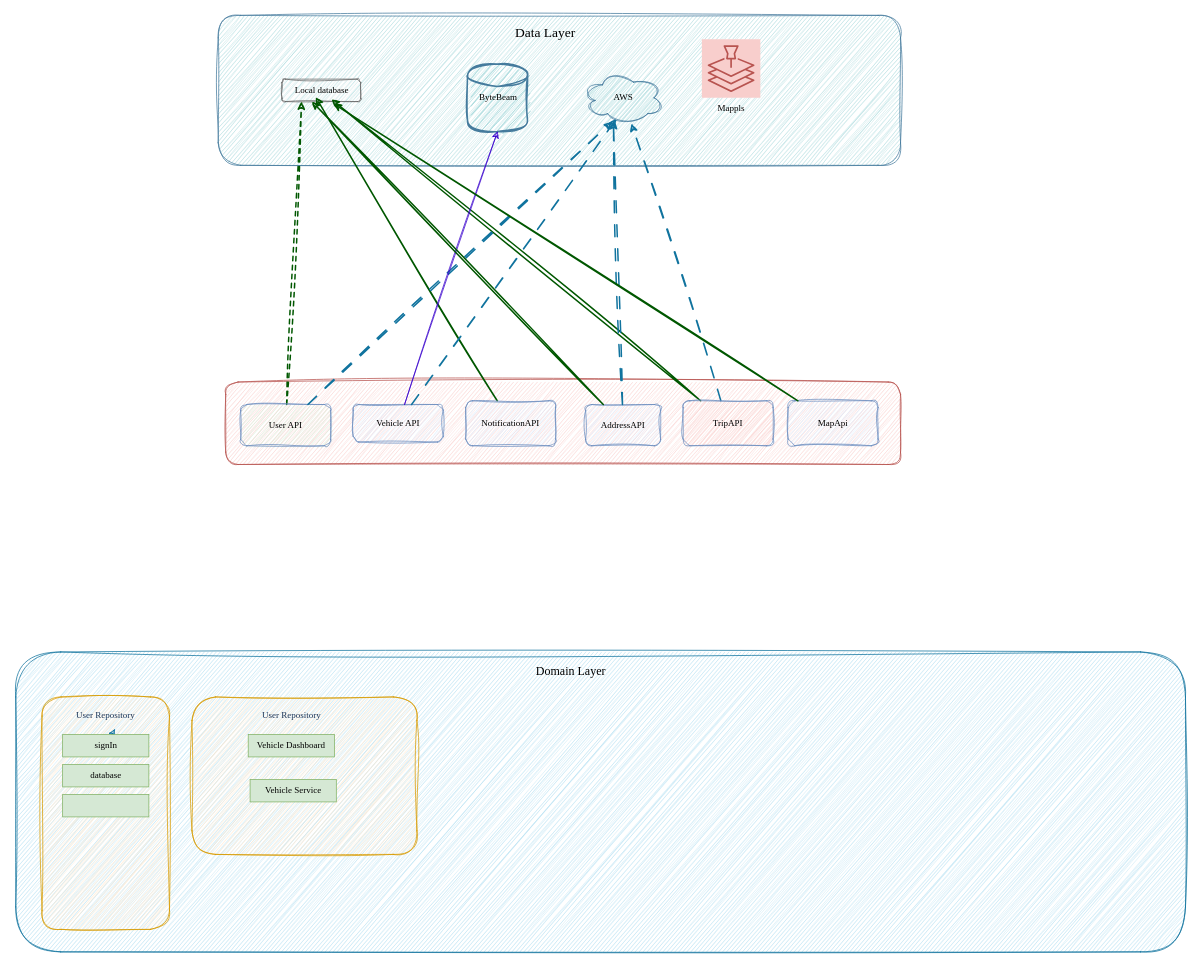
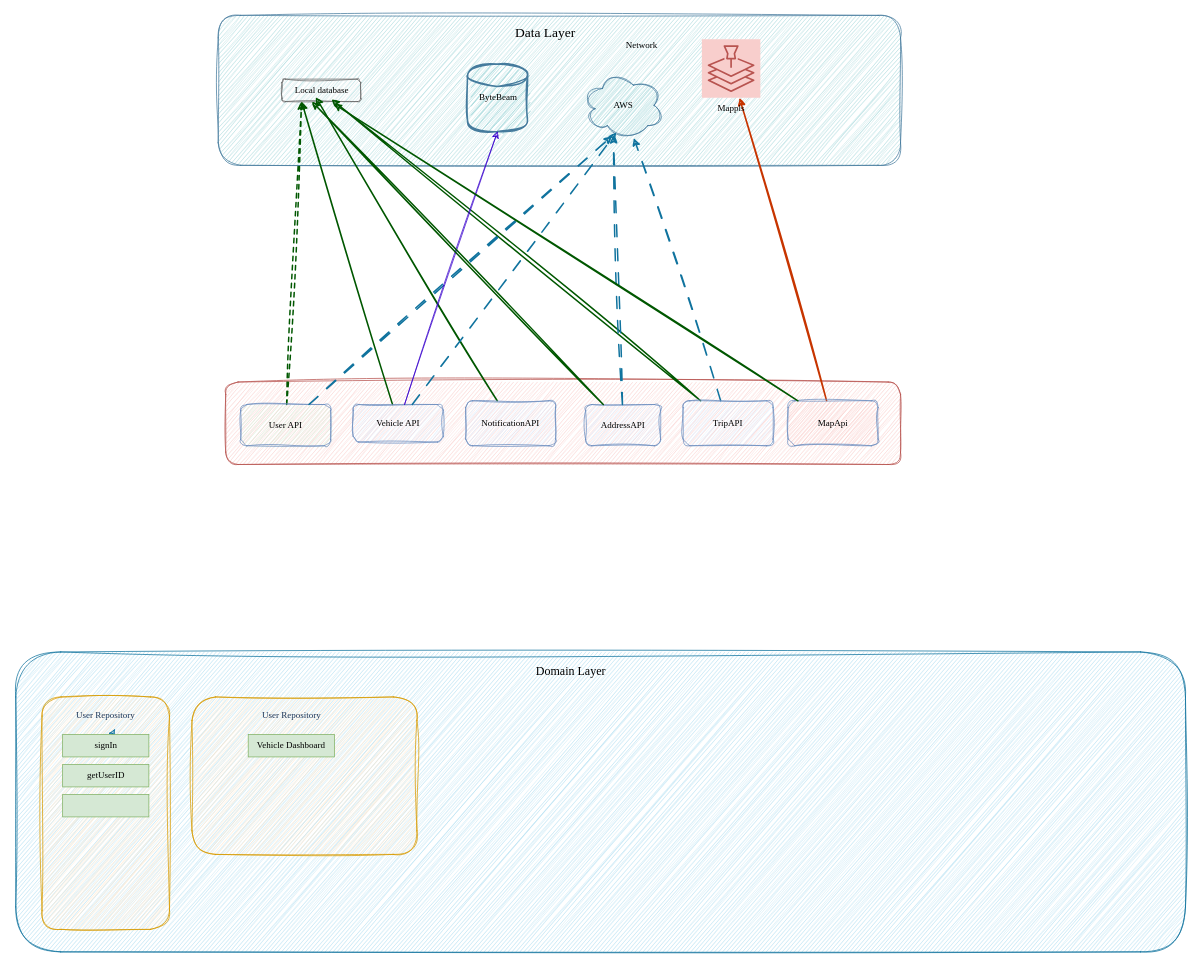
node "Network": added
node "AWS": size 83x53 -> 83x68
edge "MapApi" -> "Local database": arrowhead open -> classic
edge "Vehicle API" -> "Local database": added
edge "MapApi" -> "Mappls": added
node "TripAPI": fillcolor #f8cecc -> #dae8fc
node "MapApi": fillcolor #dae8fc -> #f8cecc
node "database": label "database" -> "getUserID"
node "Vehicle Service": removed
